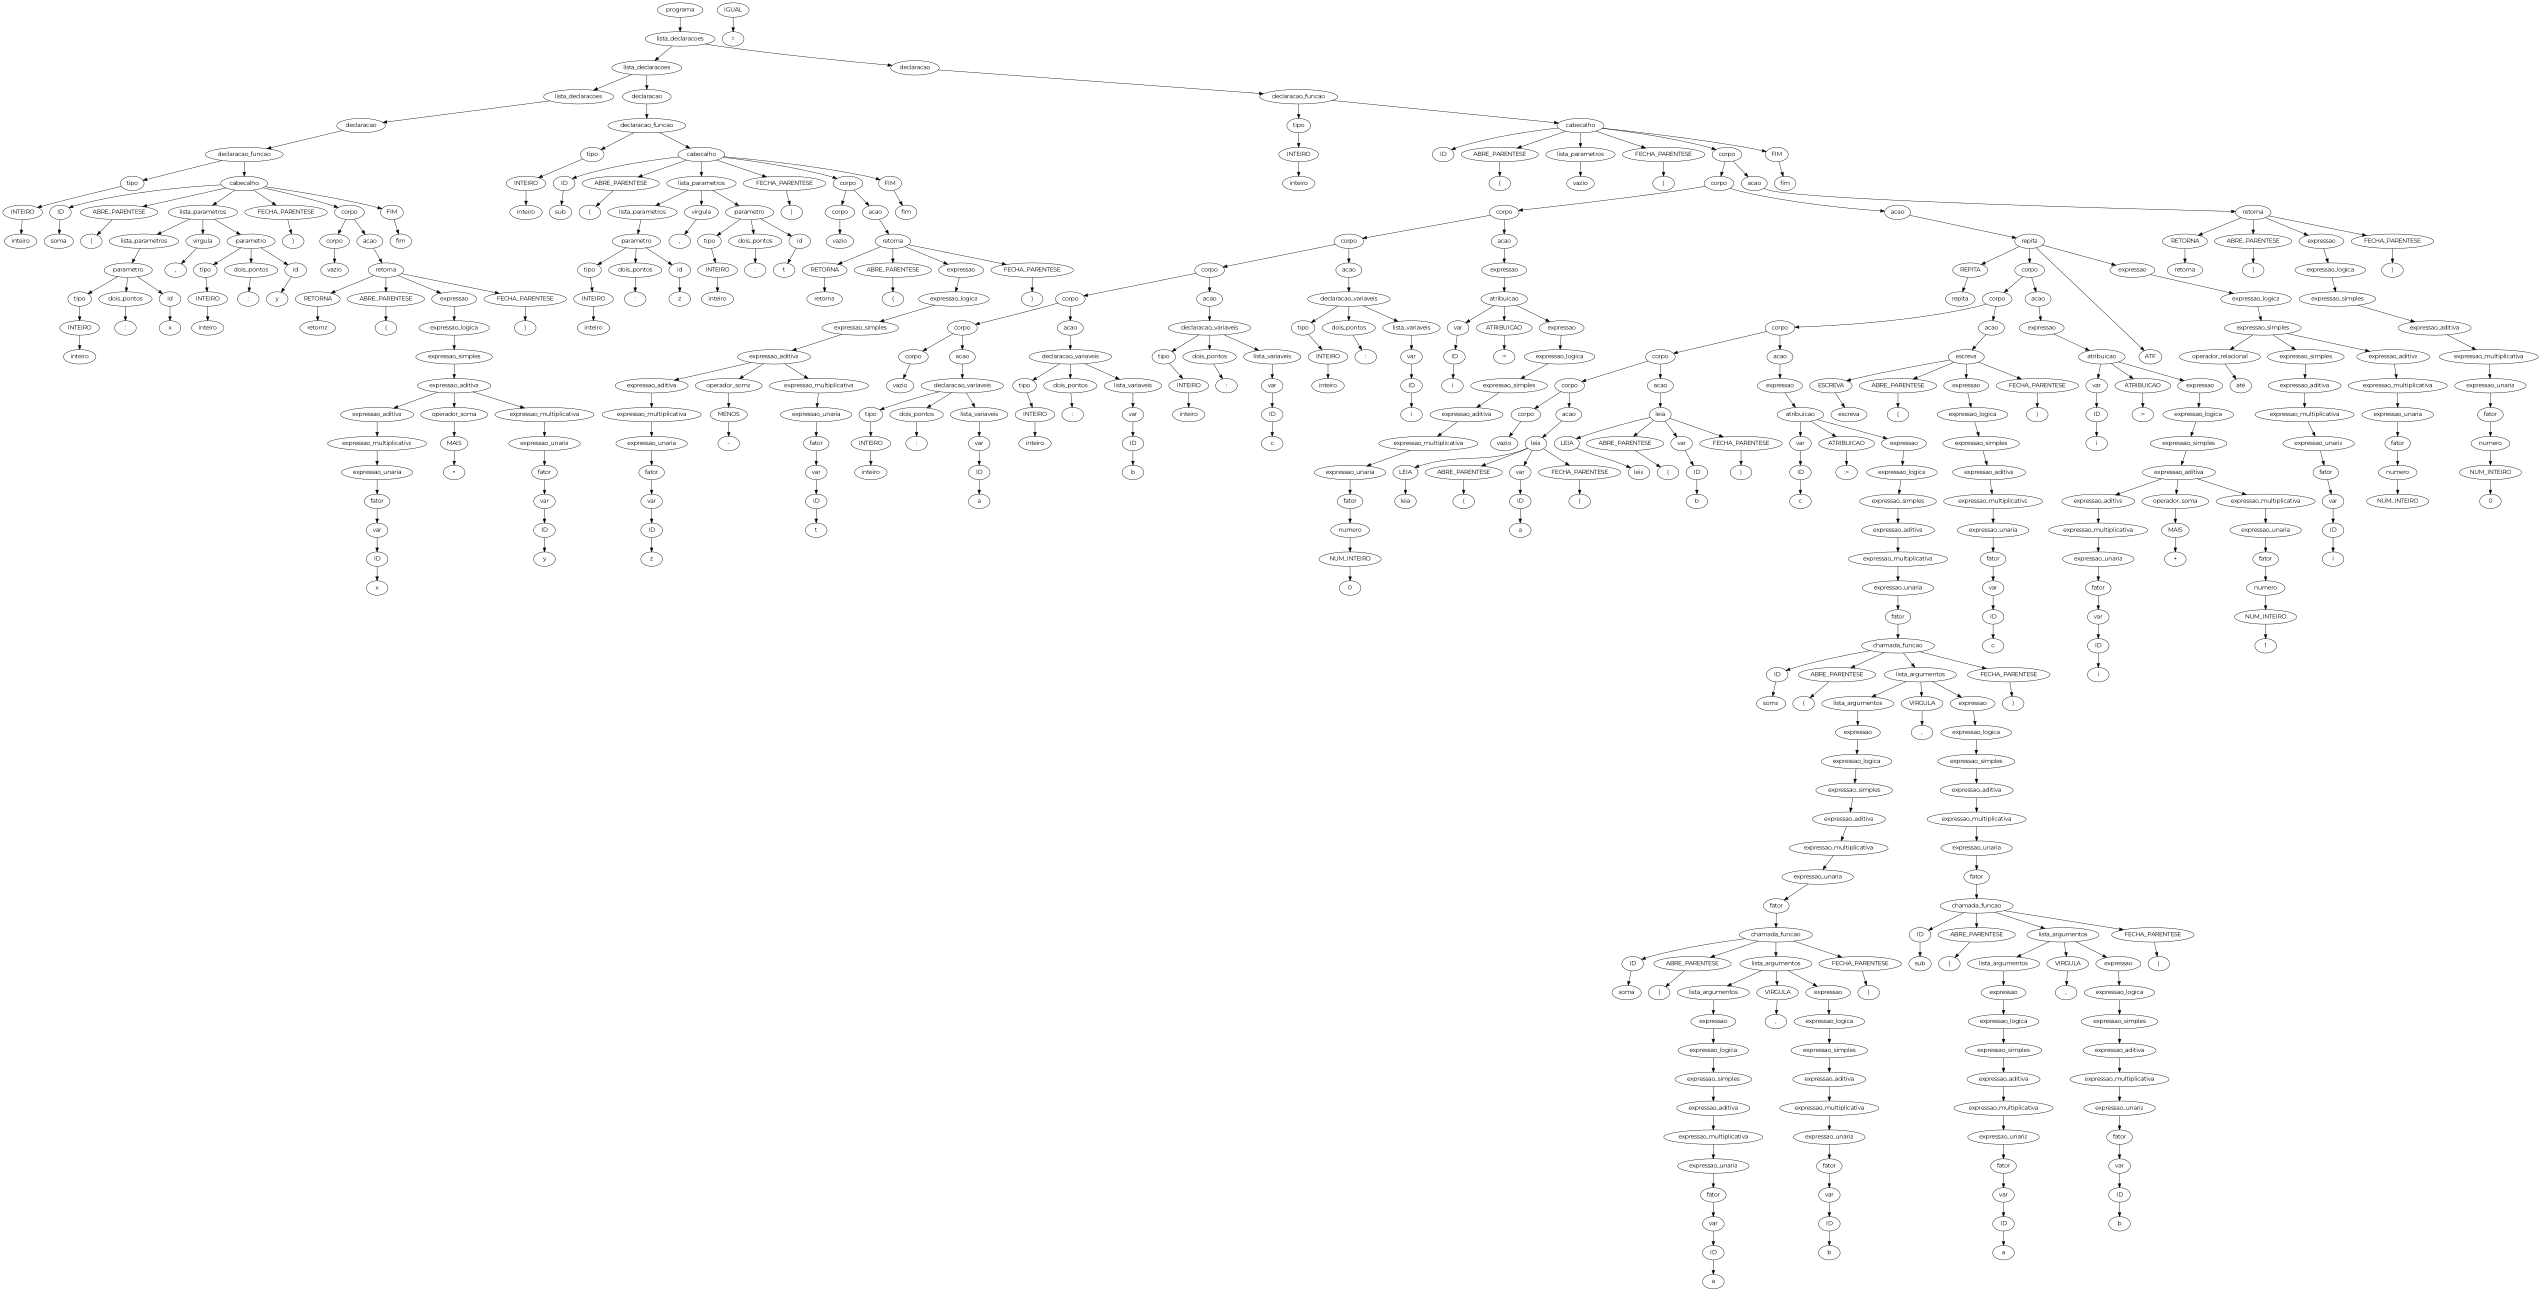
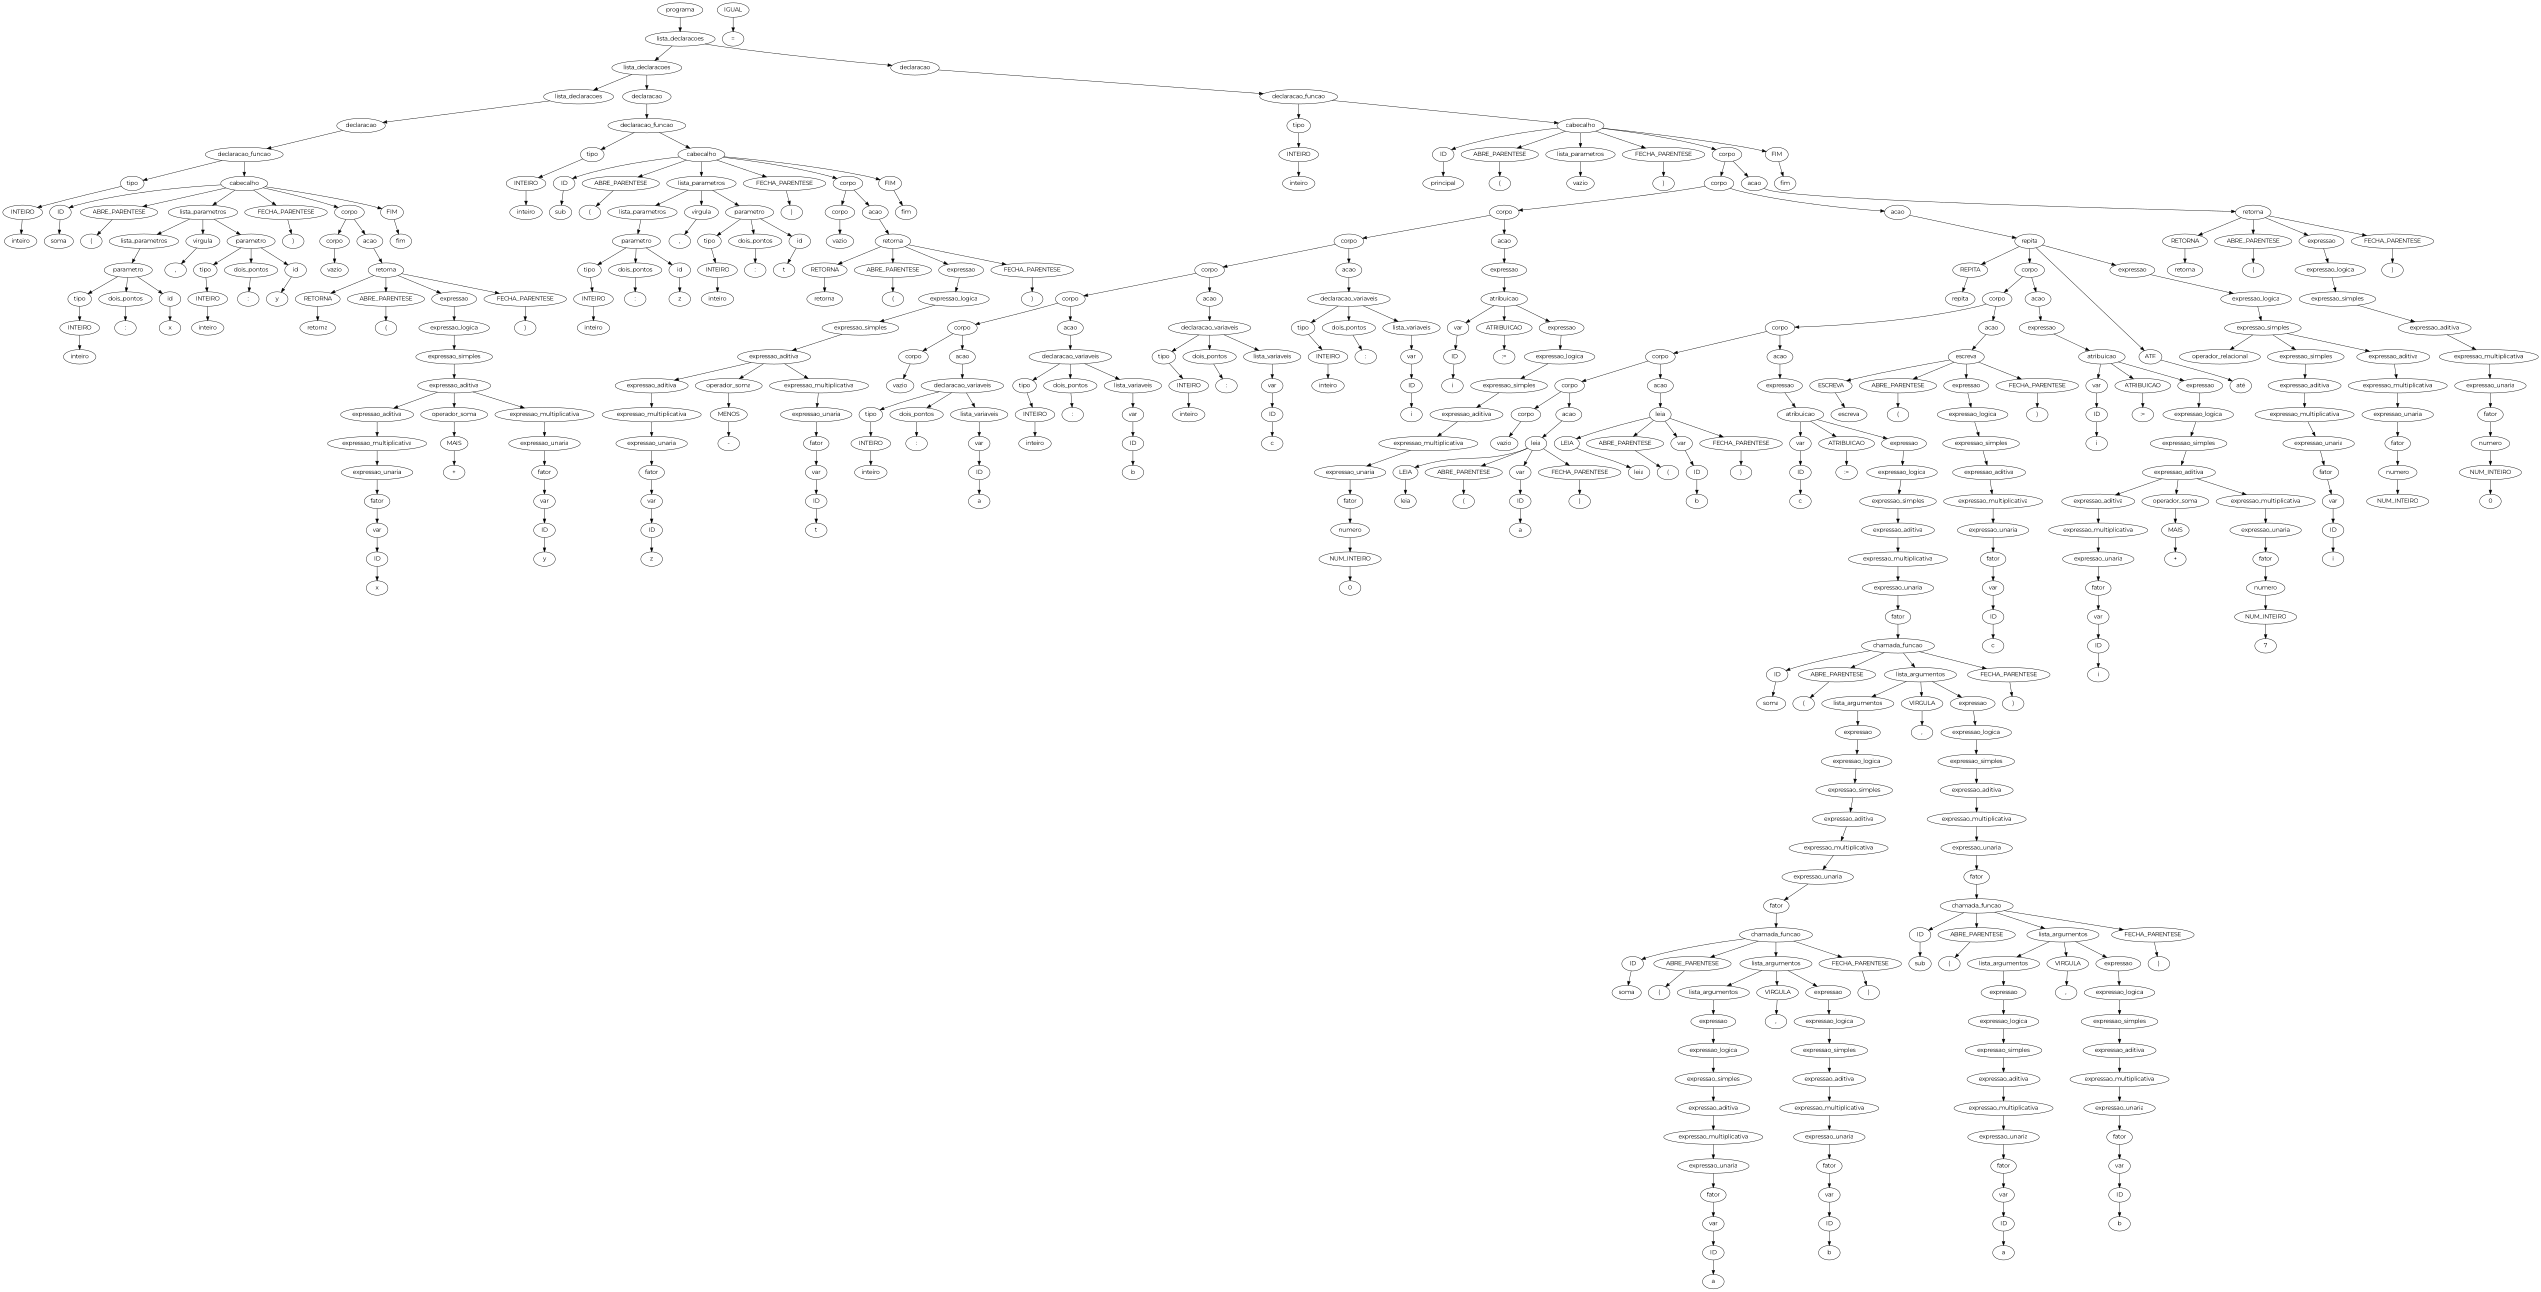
node "principal": added
edge "operador_relacional" -> "até": now "ATE" -> "até"
node "1": label "1" -> "7"
